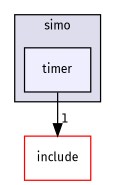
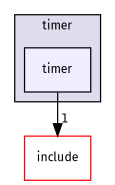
cluster "simo": label "simo" -> "timer"
